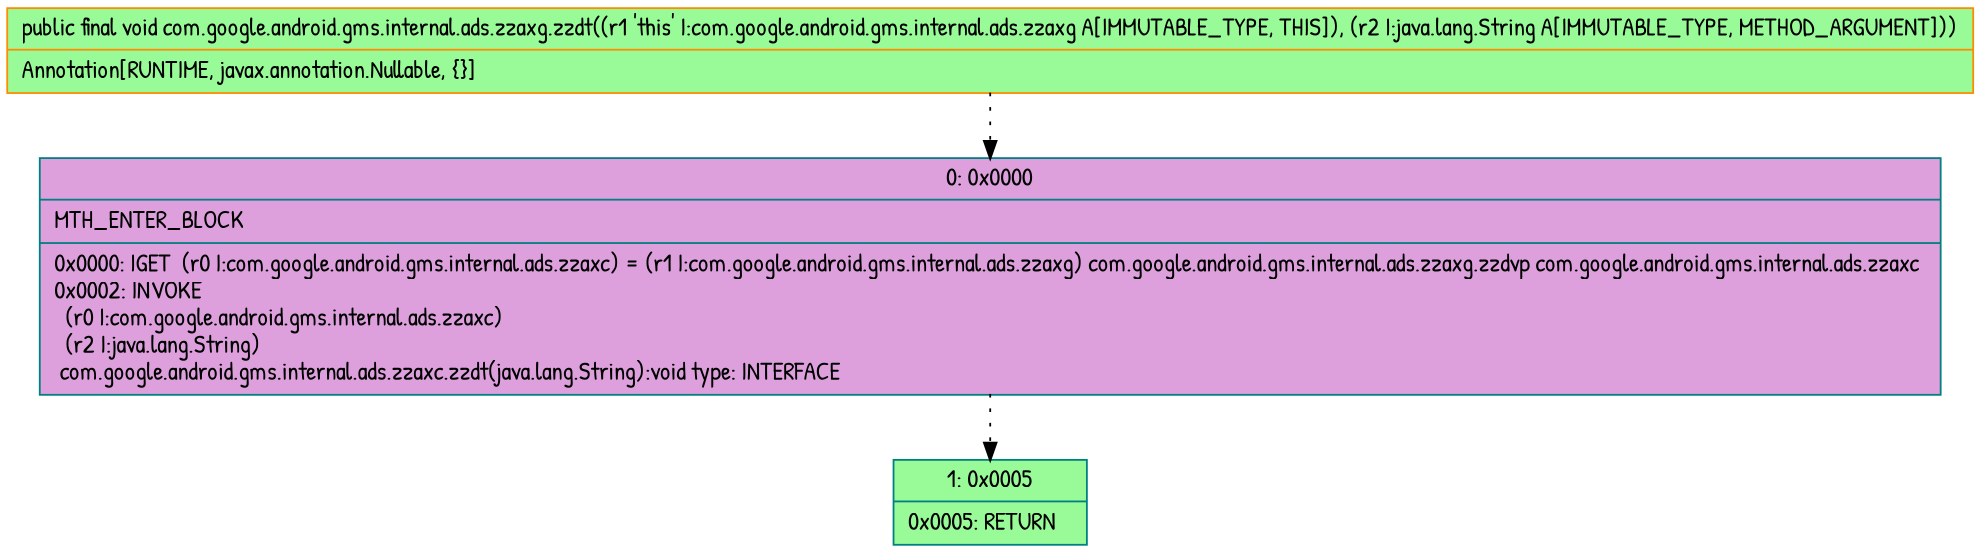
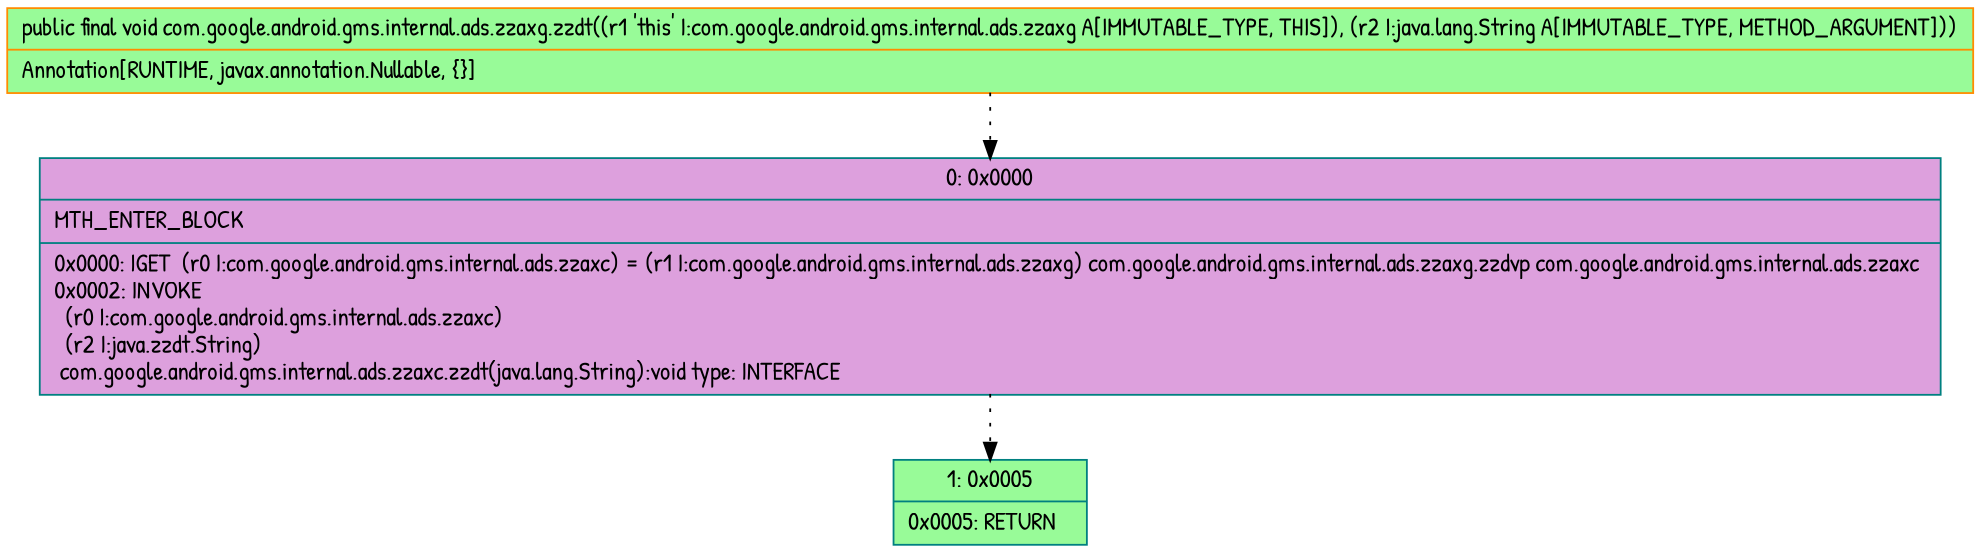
node "0: 0x0000": text "(r2 I:java.lang.String)" -> "(r2 I:java.zzdt.String)"
